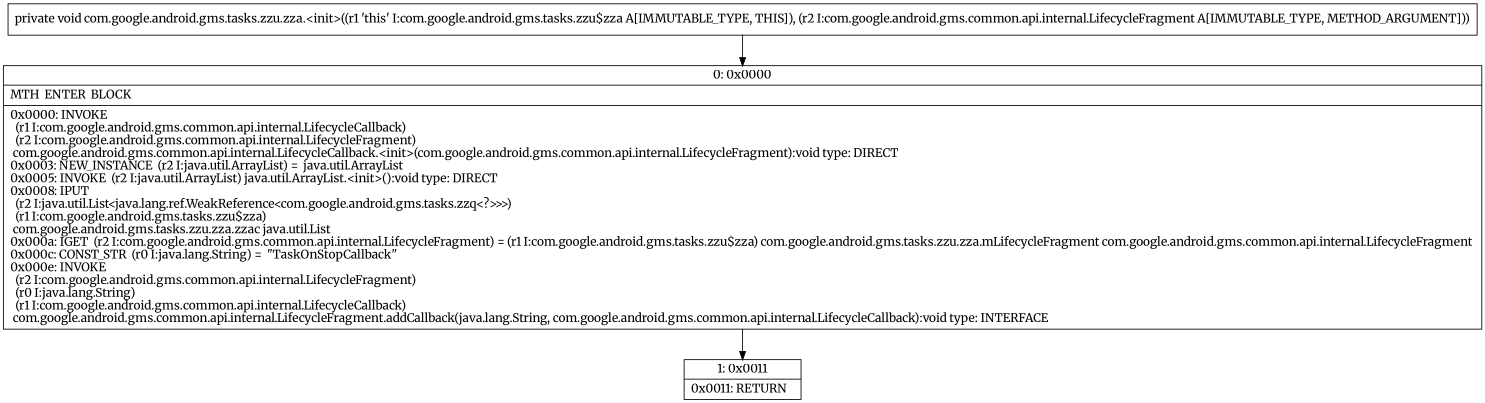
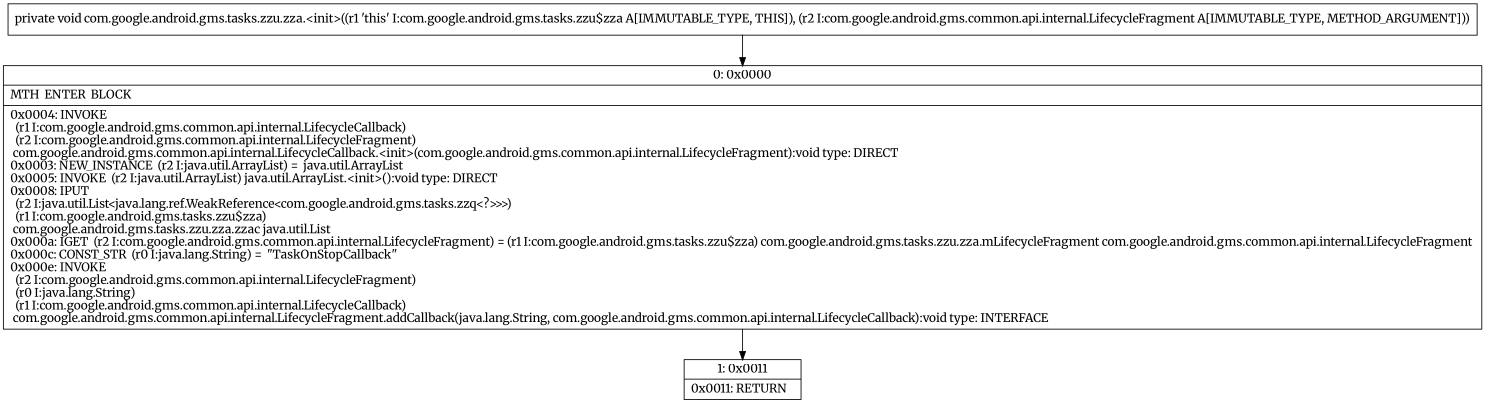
node "0: 0x0000": text "0x0000: INVOKE" -> "0x0004: INVOKE"
